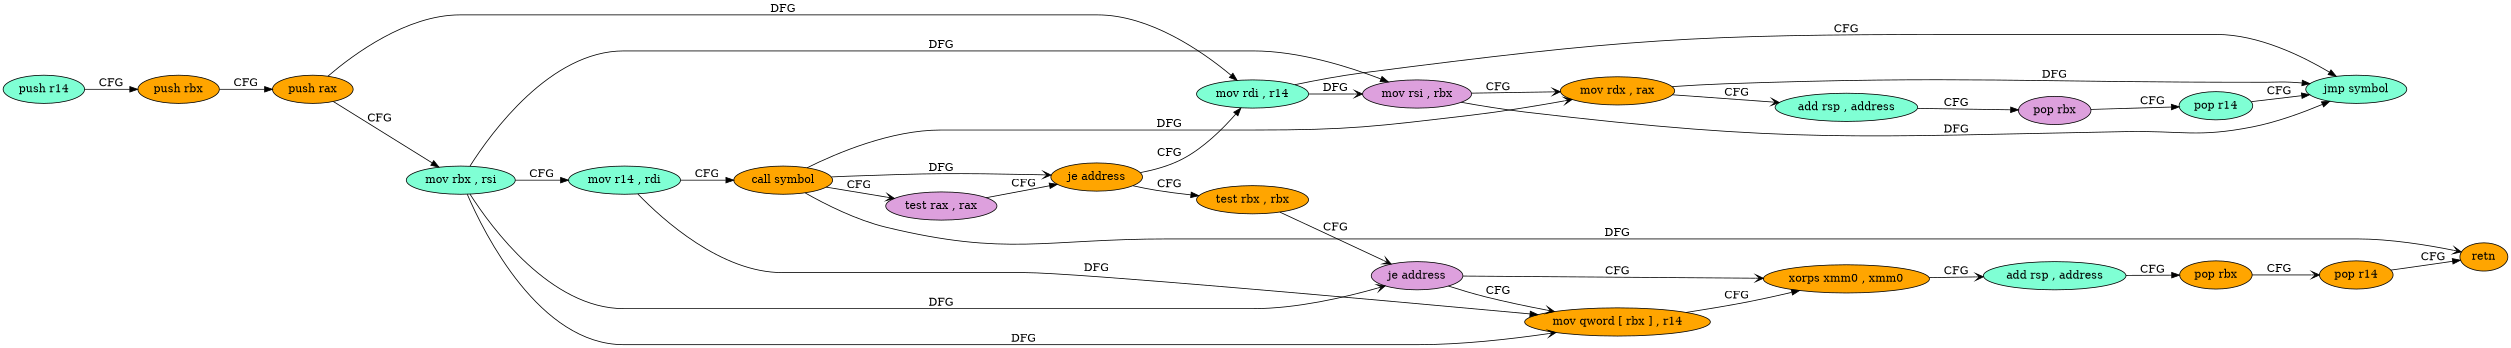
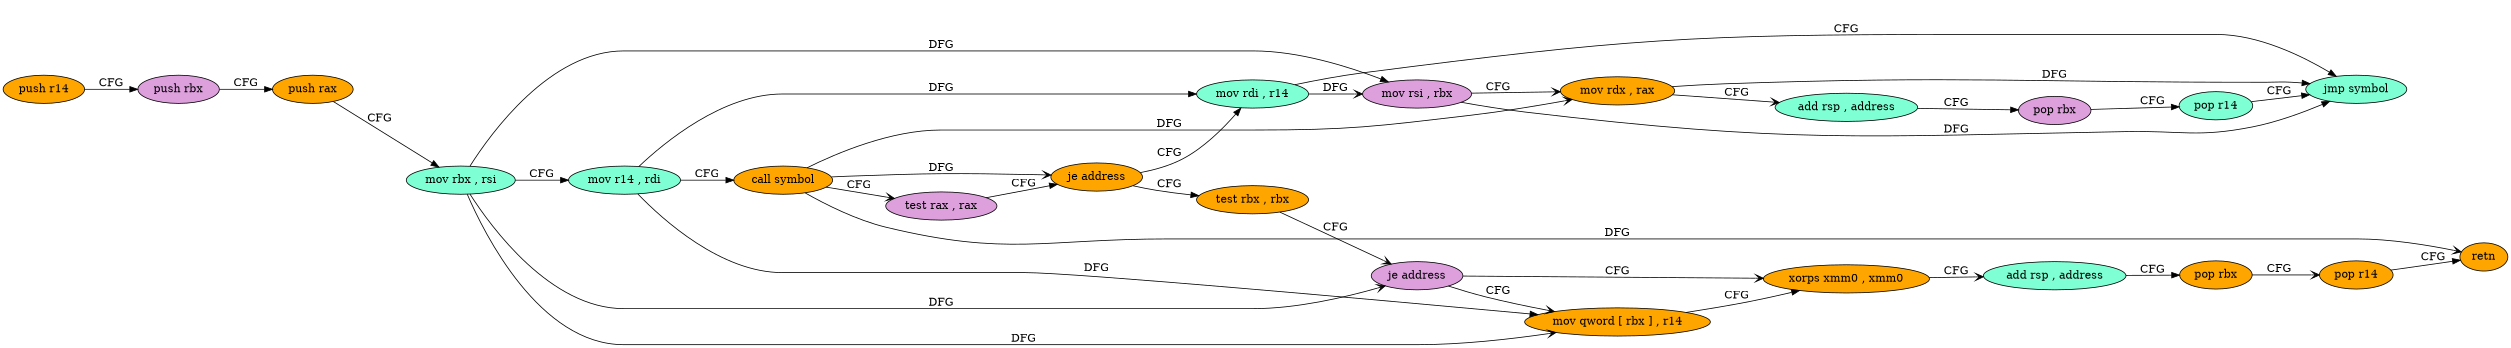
edge "push rax" -> "mov rdi , r14": now "mov r14 , rdi" -> "mov rdi , r14"
node "push r14": fillcolor aquamarine -> orange
node "push rbx": fillcolor orange -> plum
